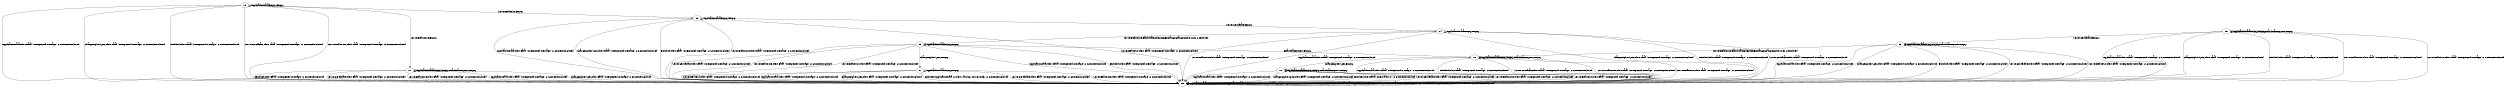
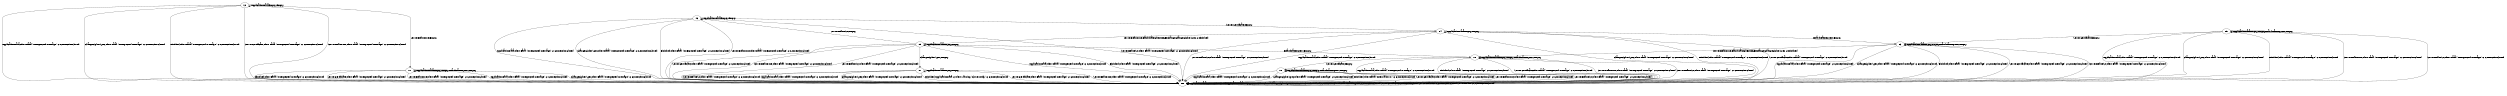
edge "s2" -> "s6": now "s9" -> "s6"
edge "s4" -> "s3": added, label "HeartbeatRequest/Empty"
edge "s8" -> "s0": label "ChangeCipherSpec/Empty" -> "ServerCertificate/Empty"
